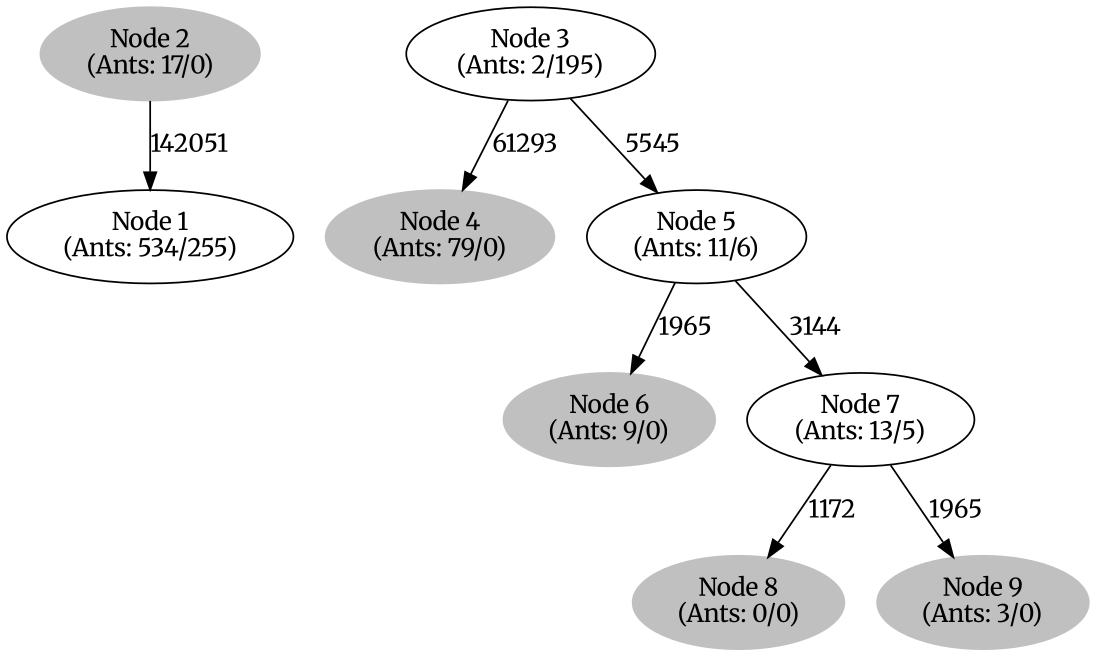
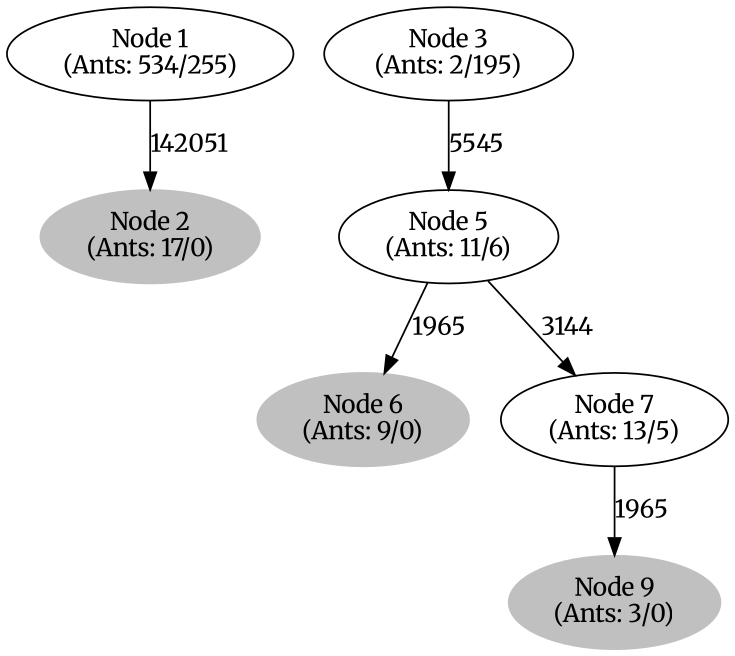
edge "Node 2 (Ants: 17/0)" -> "Node 1 (Ants: 534/255)": reversed
node "Node 4 (Ants: 79/0)": removed
node "Node 8 (Ants: 0/0)": removed
